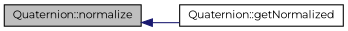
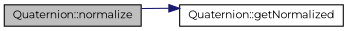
edge "Quaternion::getNormalized" -> "Quaternion::normalize": reversed
